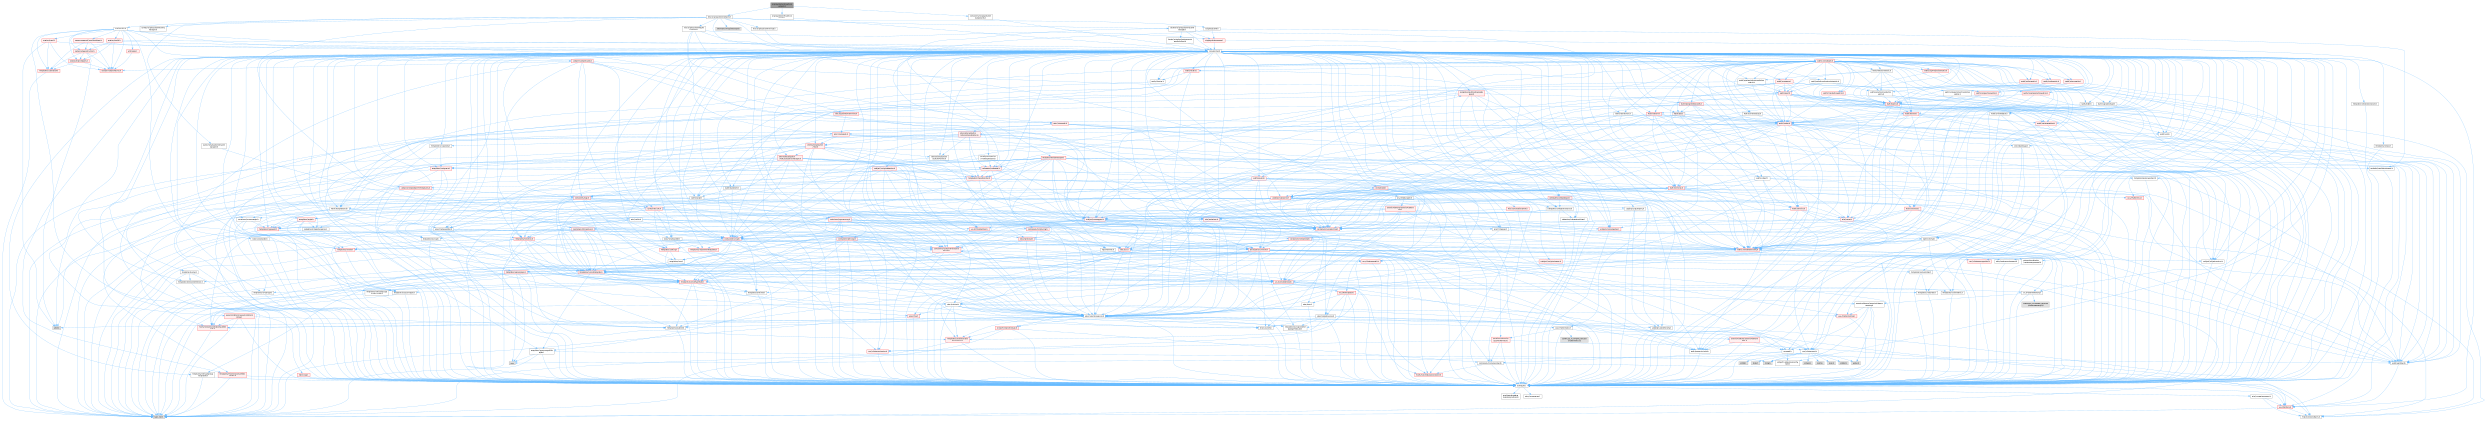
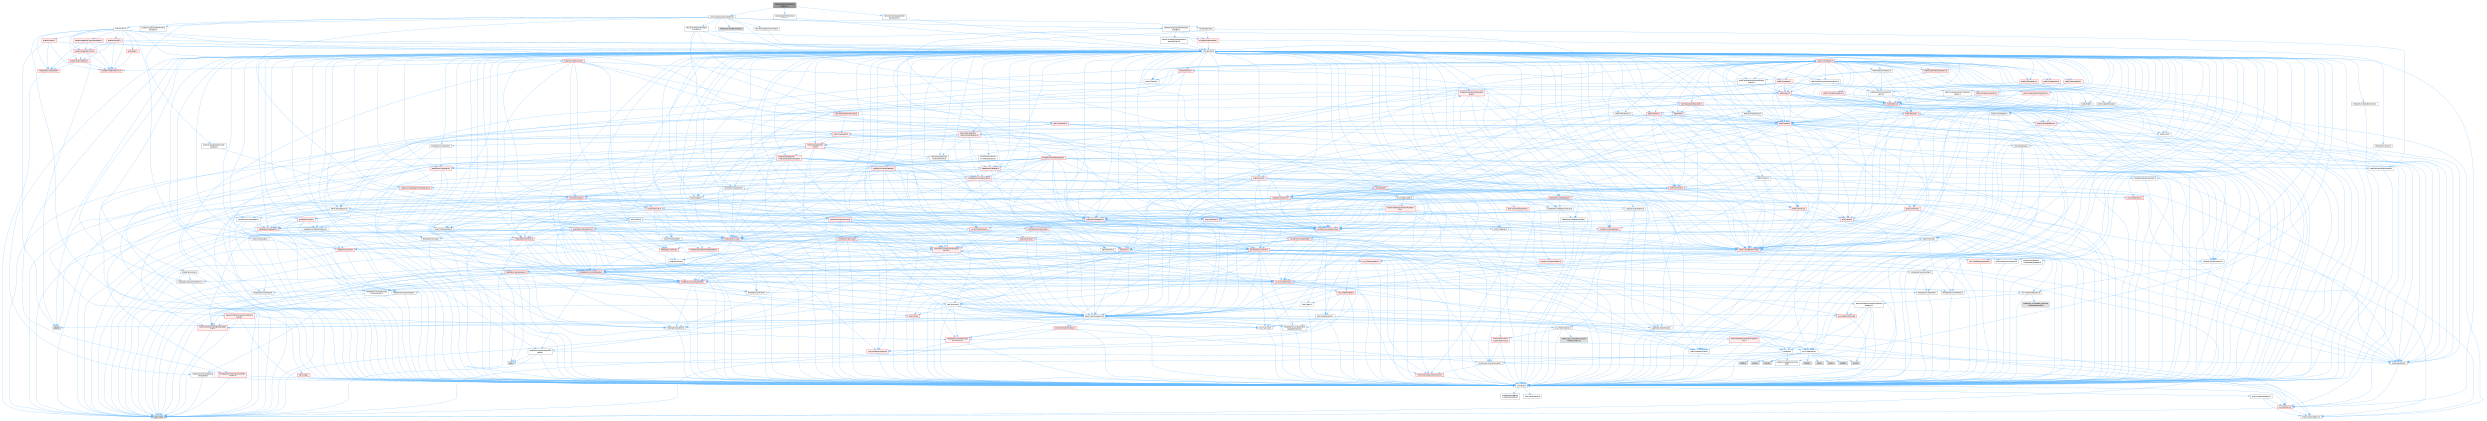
node "Math/RangeSet.h": label "Math/RangeSet.h" -> "StringConv/RangeSet.h"
